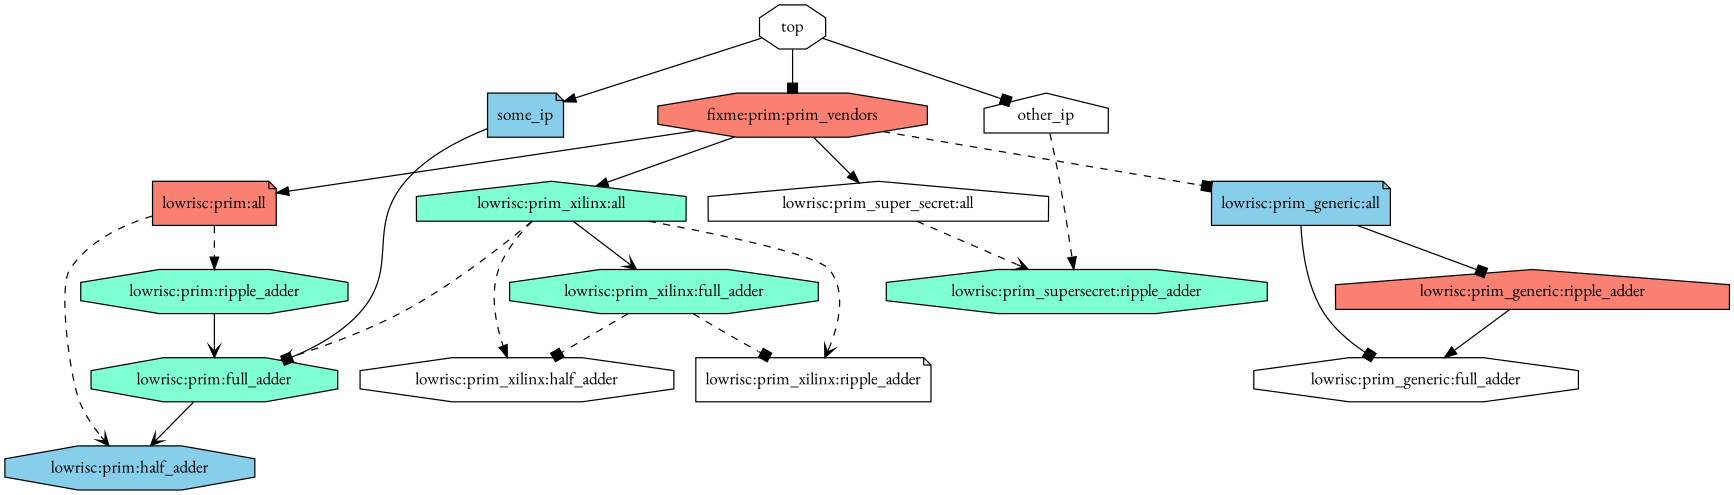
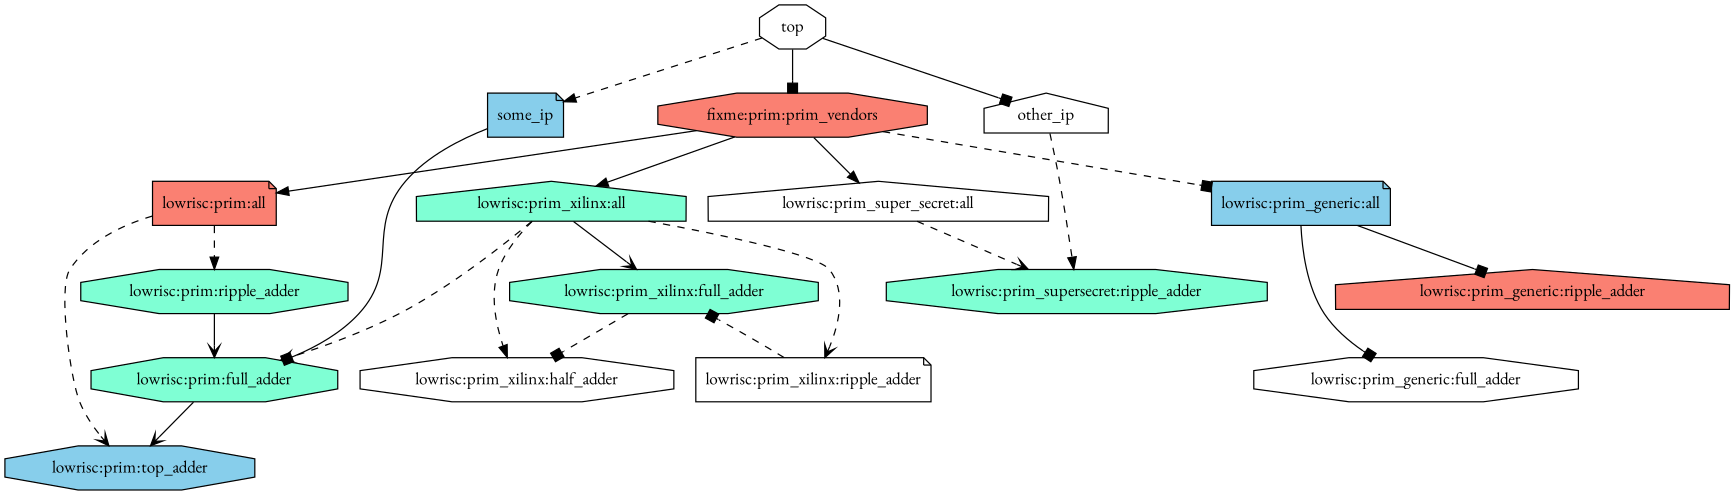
edge "top" -> "some_ip": style solid -> dashed
edge "lowrisc:prim_generic:ripple_adder" -> "lowrisc:prim_generic:full_adder": removed
edge "lowrisc:prim_xilinx:full_adder" -> "lowrisc:prim_xilinx:ripple_adder": reversed
node "lowrisc:prim:half_adder": label "lowrisc:prim:half_adder" -> "lowrisc:prim:top_adder"
